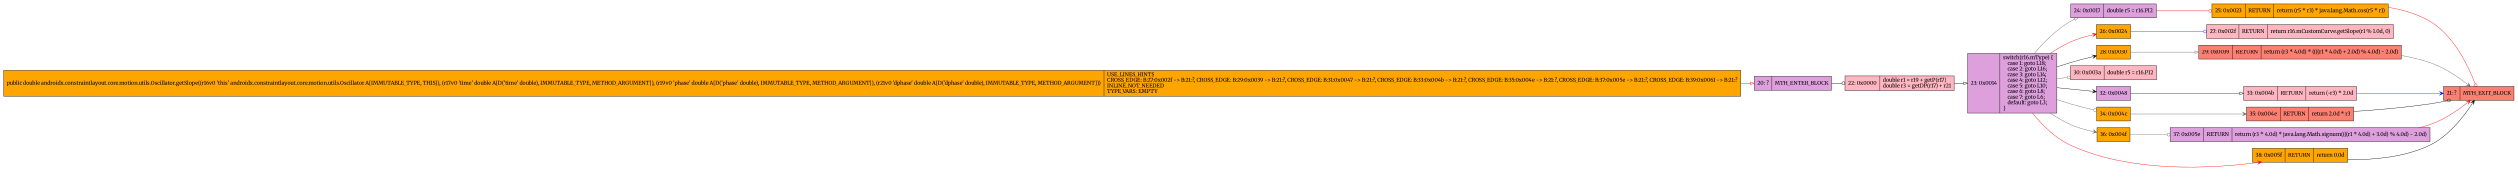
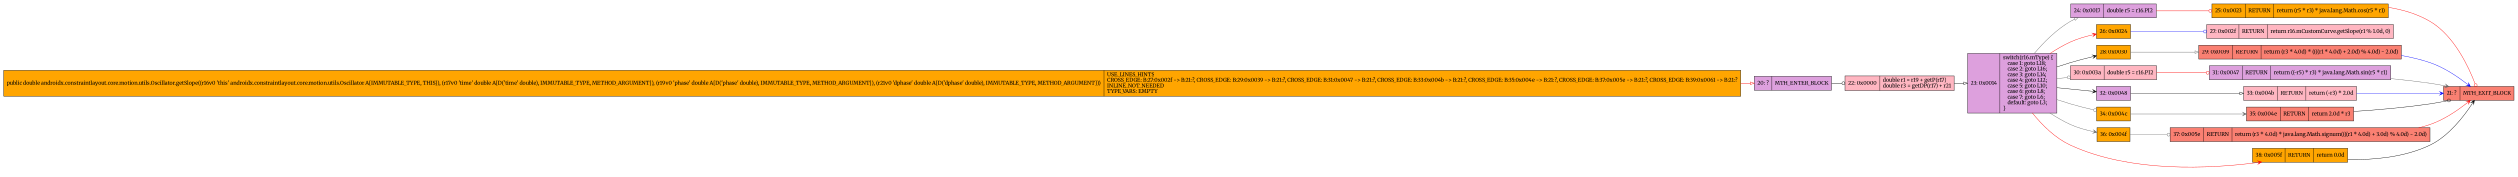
edge "29: 0x0039" -> "21: ?": color gray40 -> blue
node "31: 0x0047": added
node "37: 0x005e": fillcolor plum -> salmon
